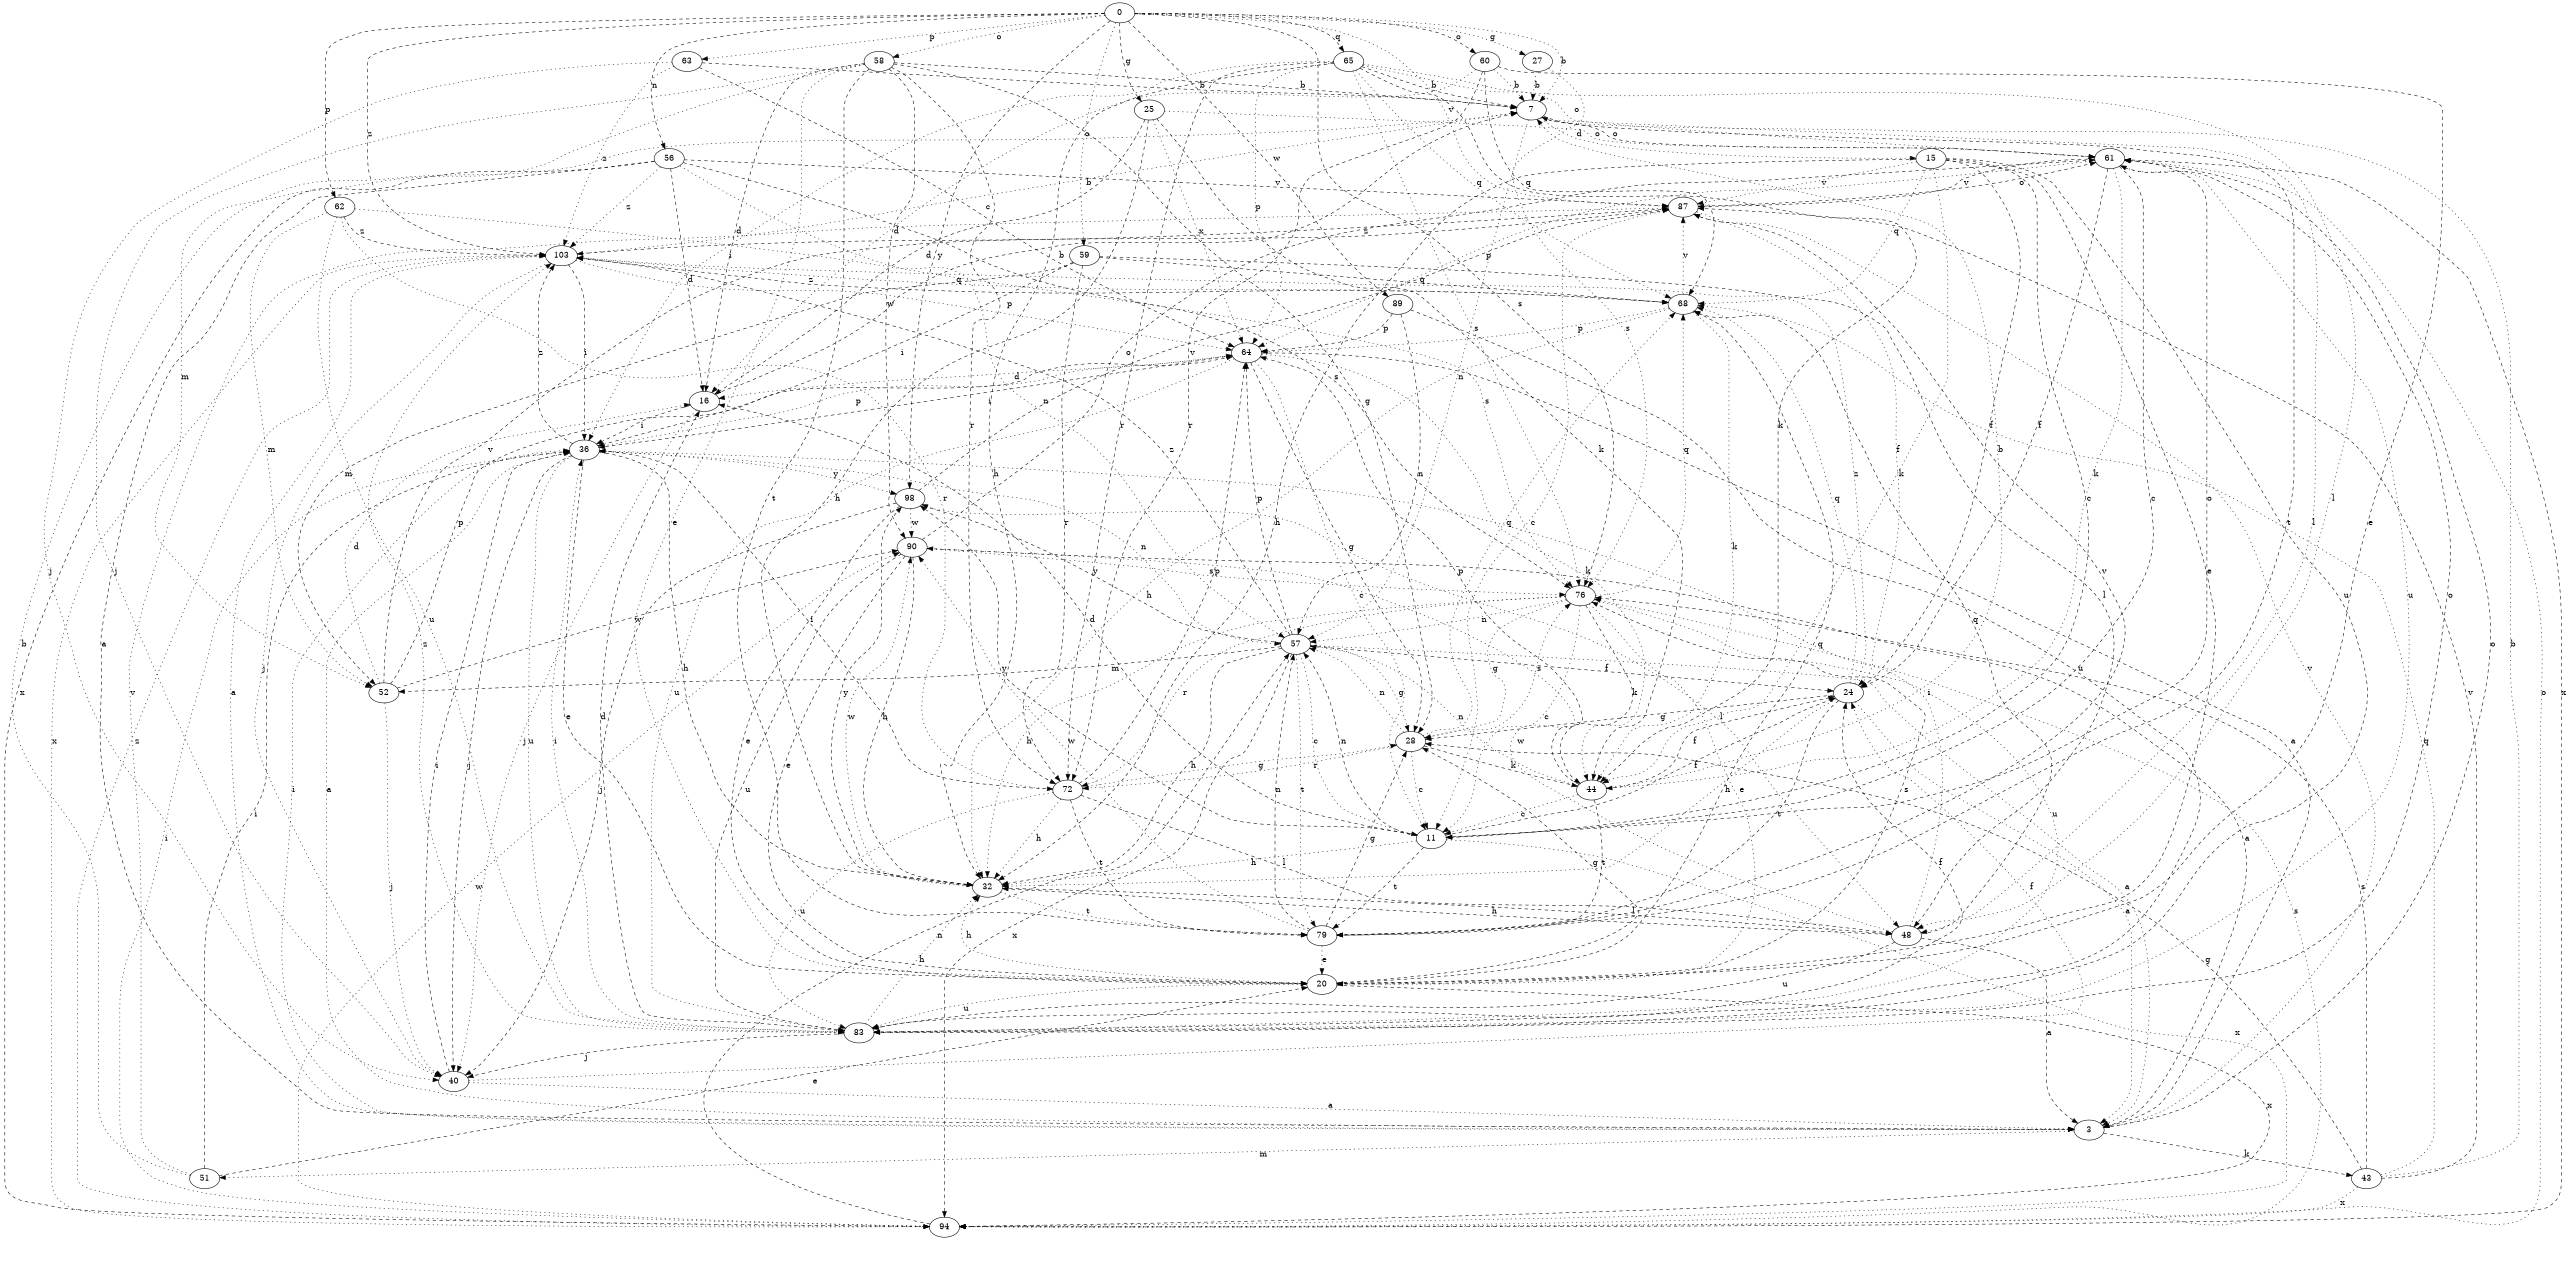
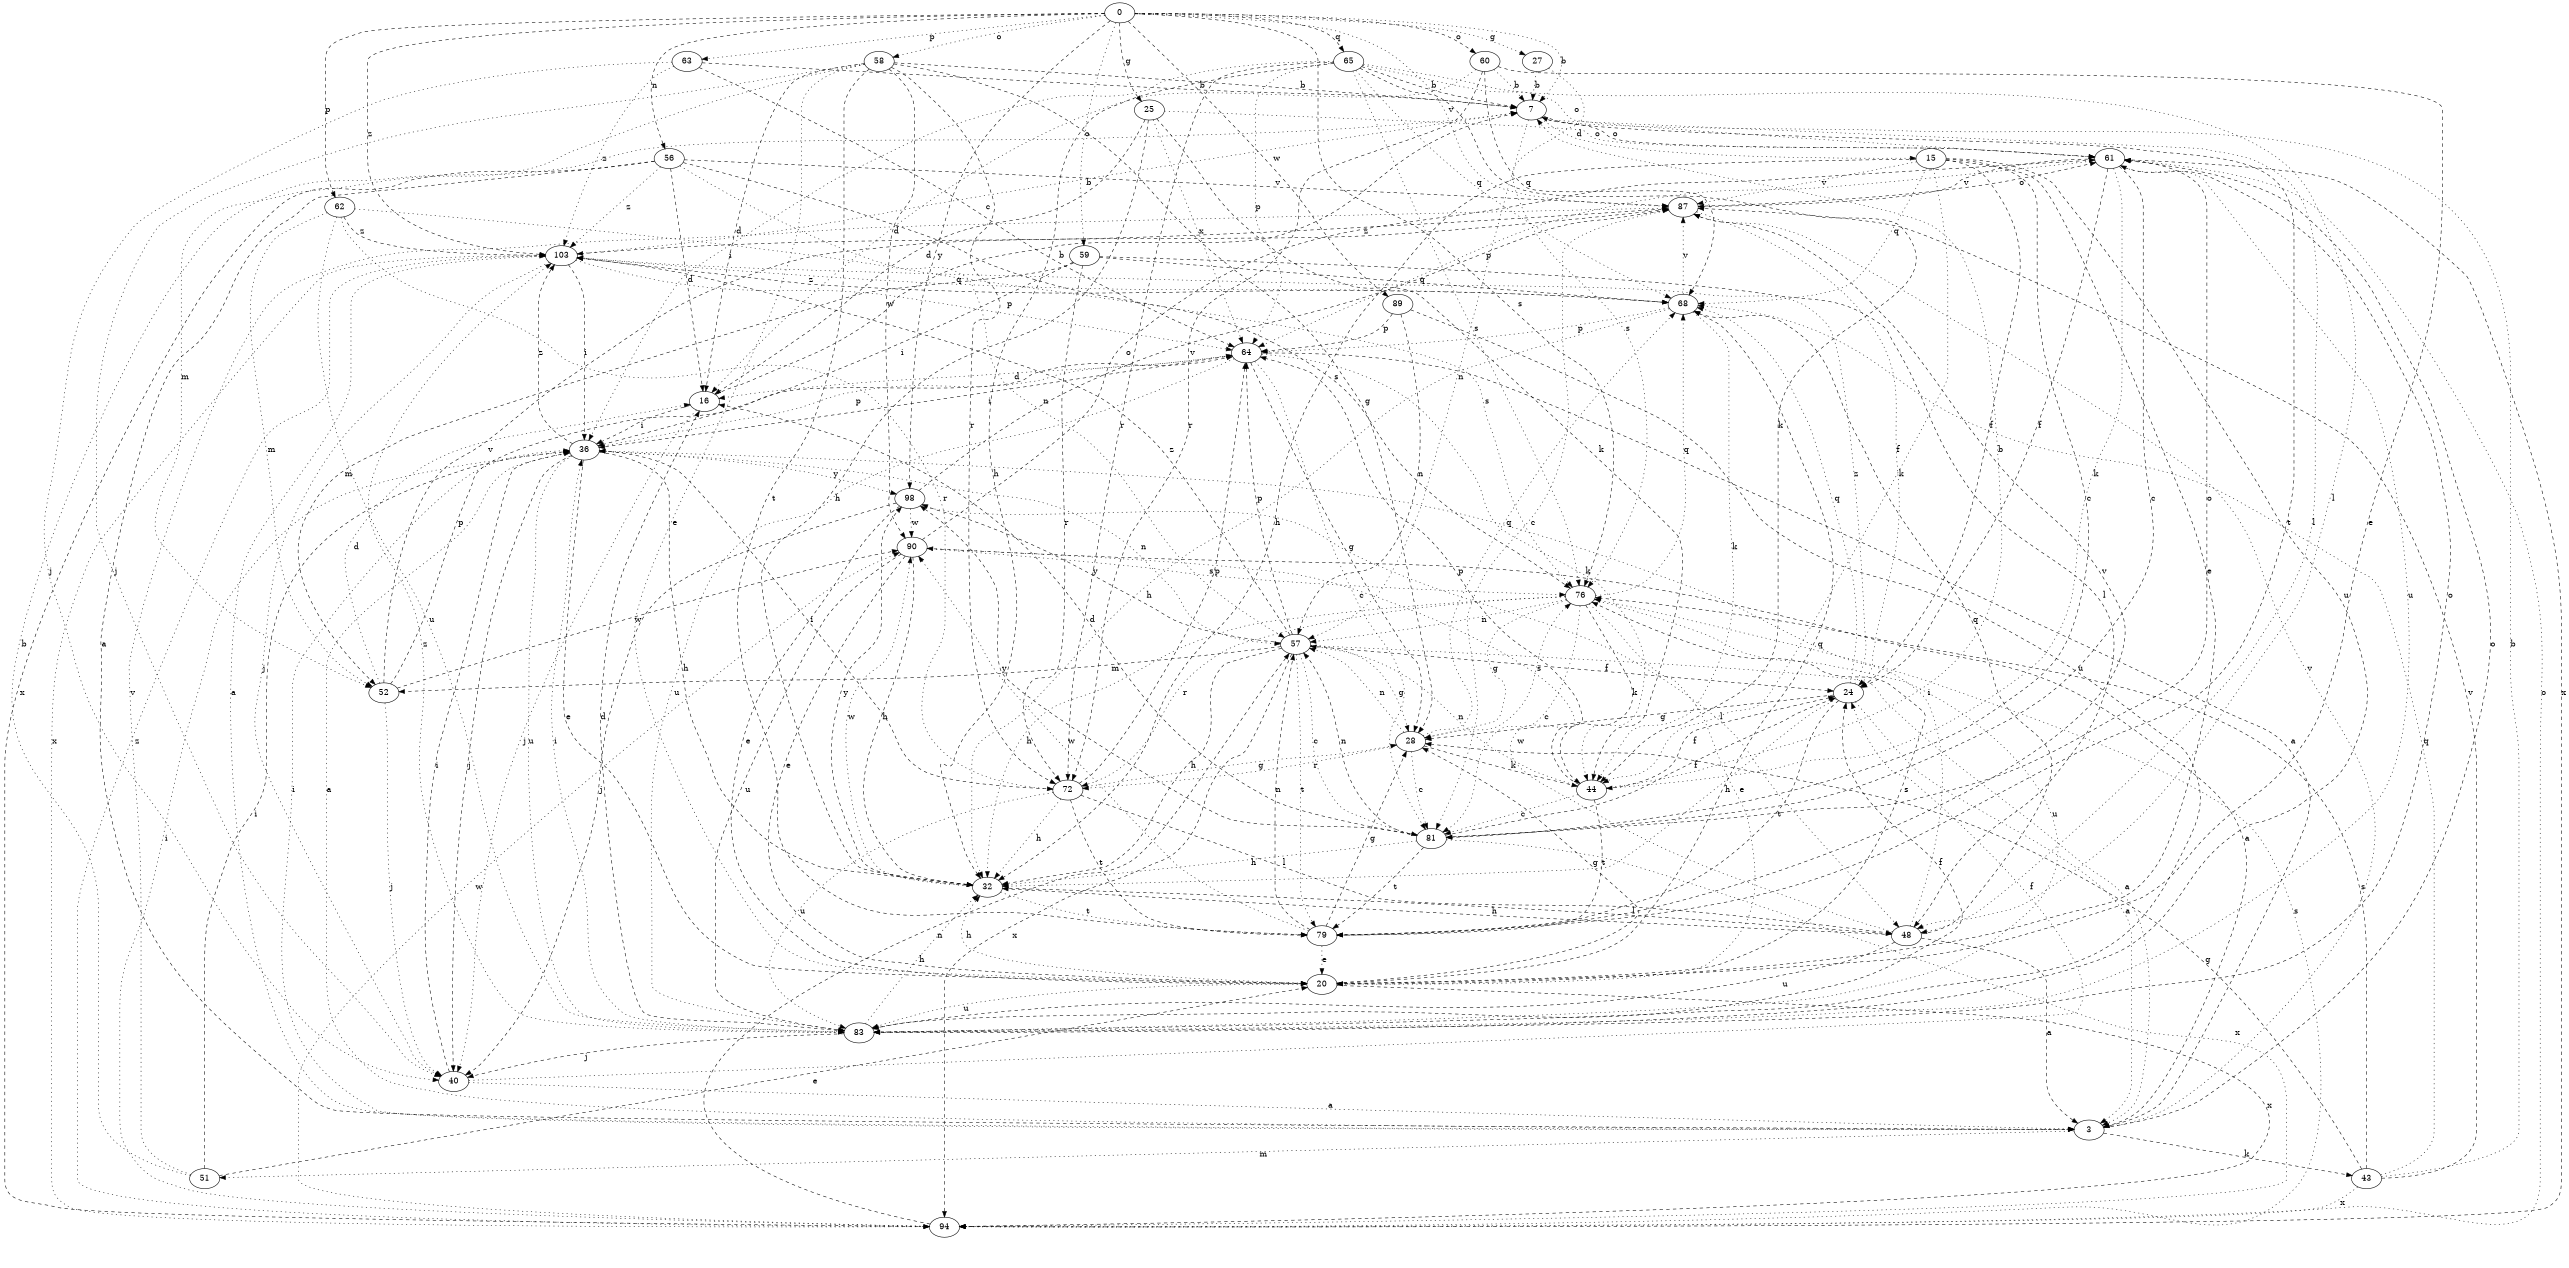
node "11": label "11" -> "81"
